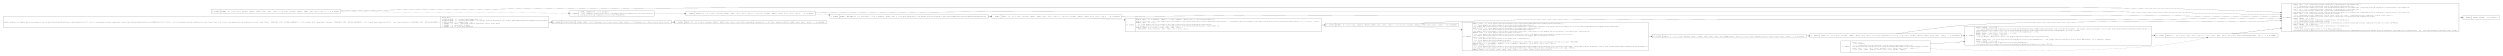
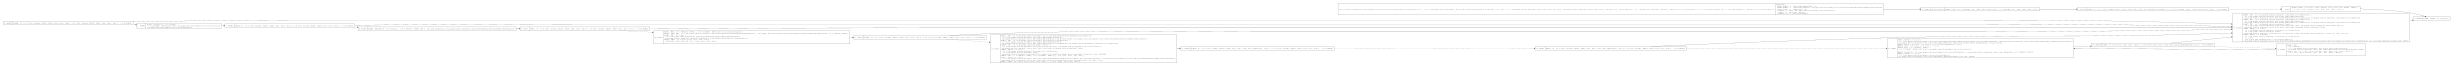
node "2: 0x0003": added
edge "17: 0x0041" -> "16: 0x003f": reversed
